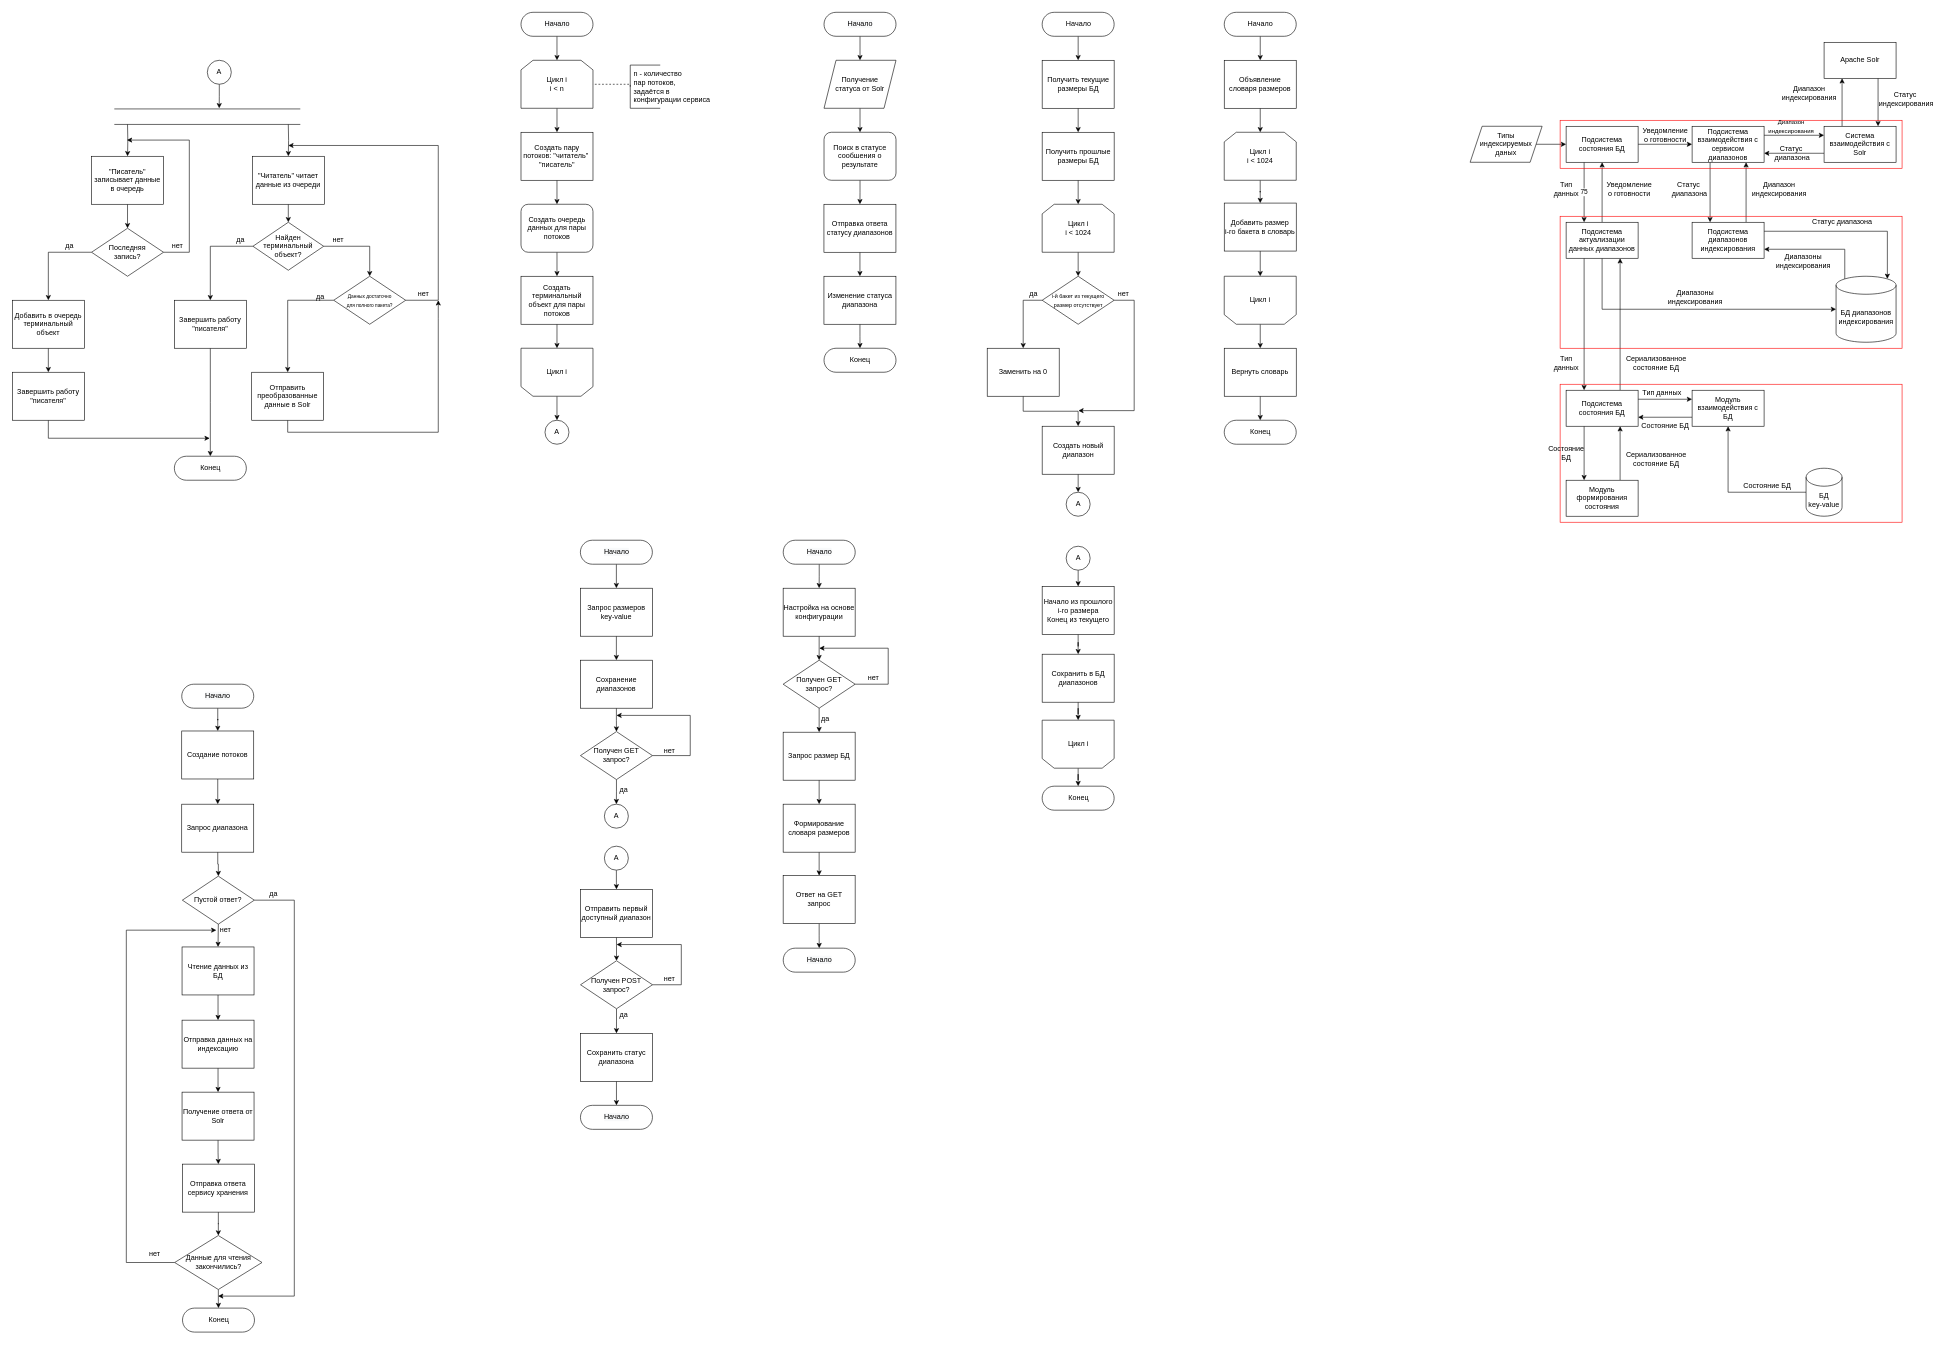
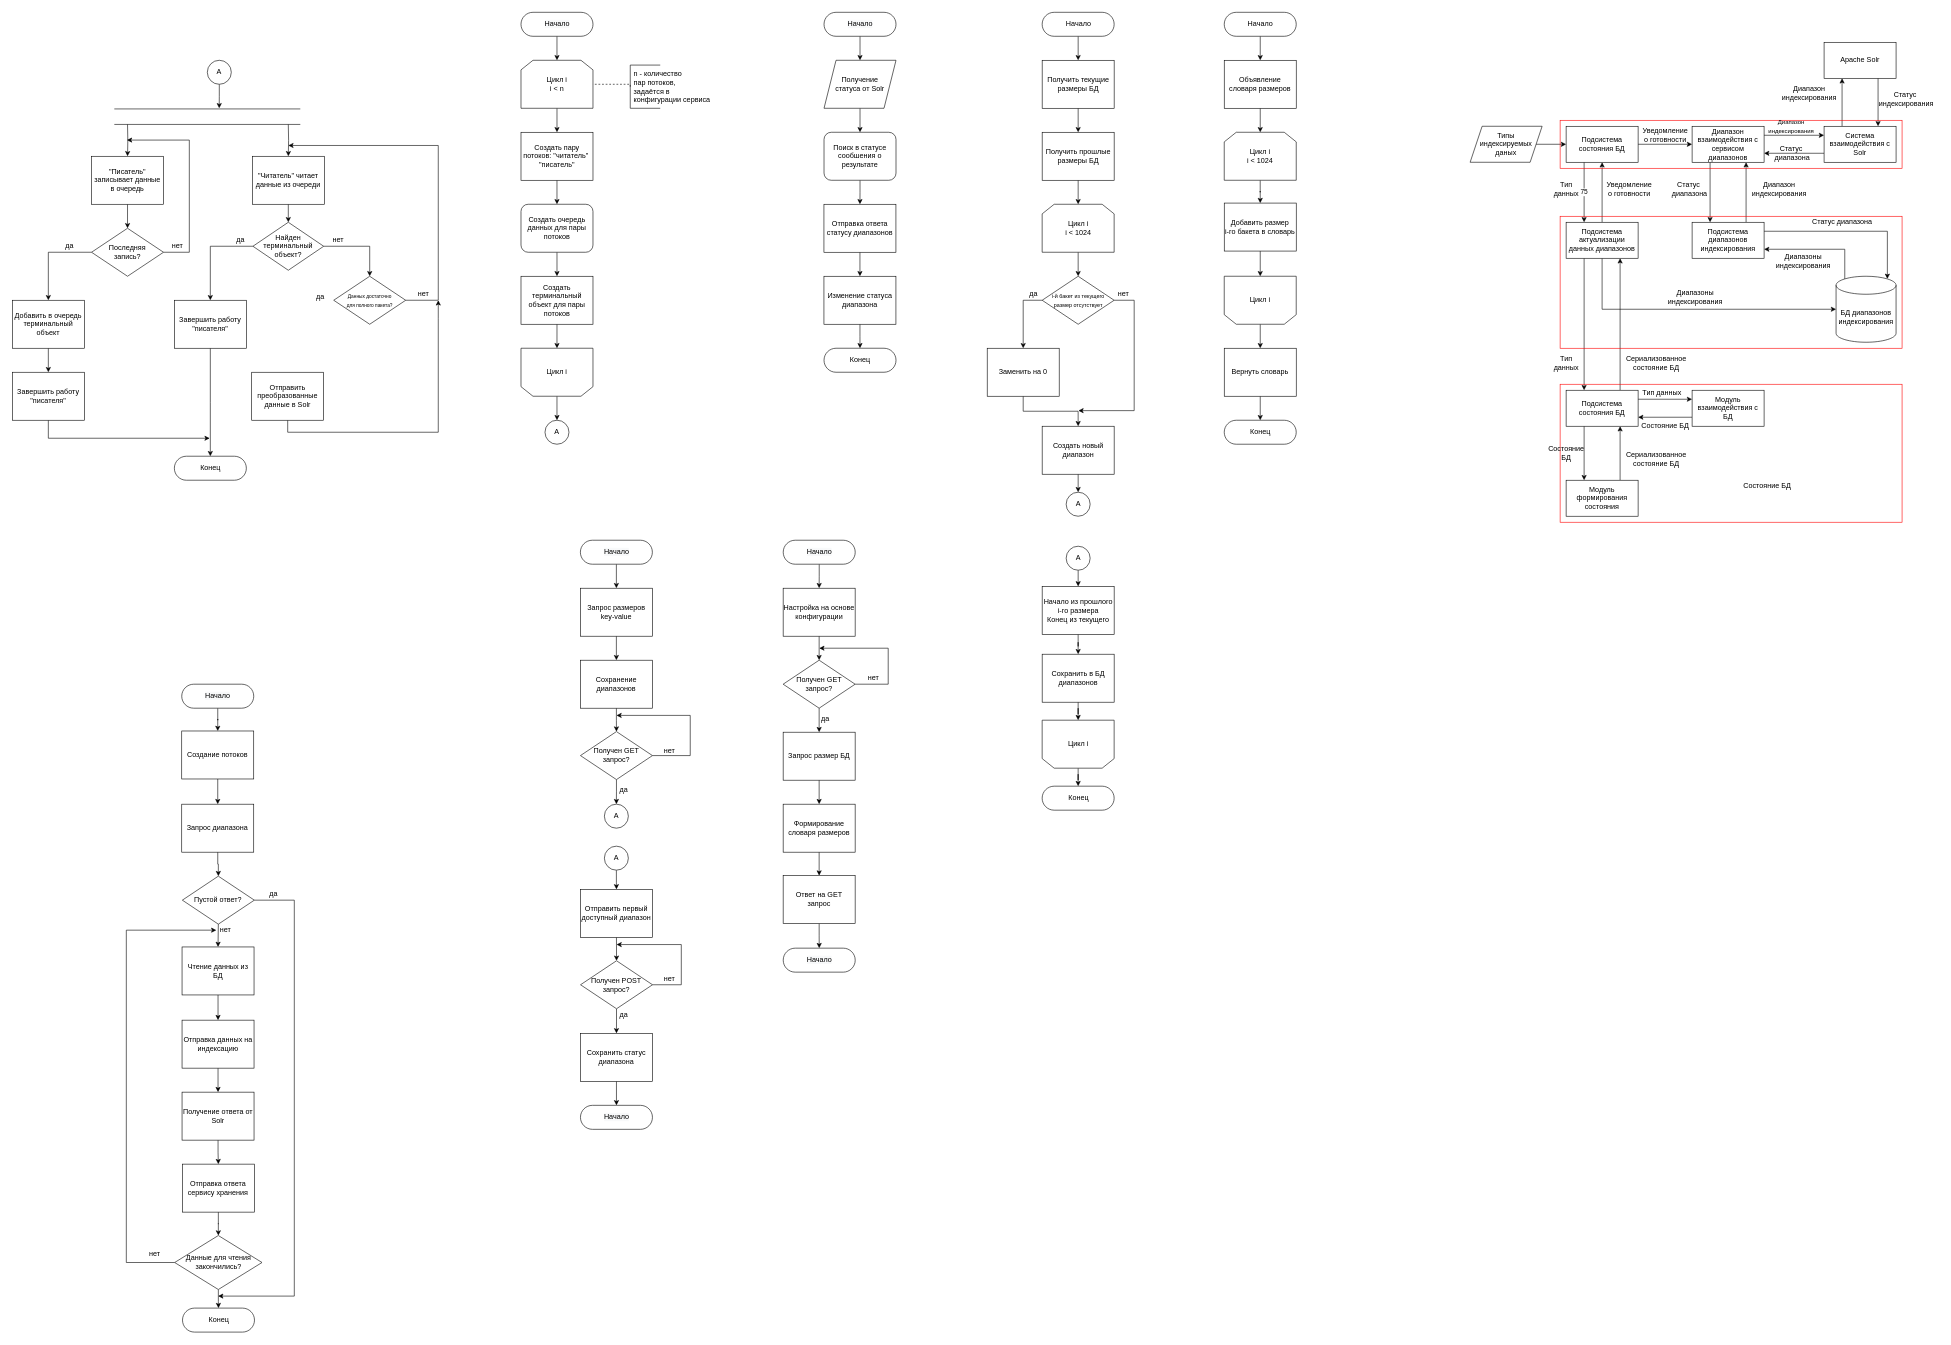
node "Подсистема взаимодействия с сервисом диапазонов": label "Подсистема взаимодействия с сервисом диапазонов" -> "Диапазон взаимодействия с сервисом диапазонов"
edge "Данных достаточно для полного пакета?" -> "Отправить преобразованные данные в Solr": removed
edge "БД key-value" -> "Модуль взаимодействия с БД": removed
node "БД key-value": removed
